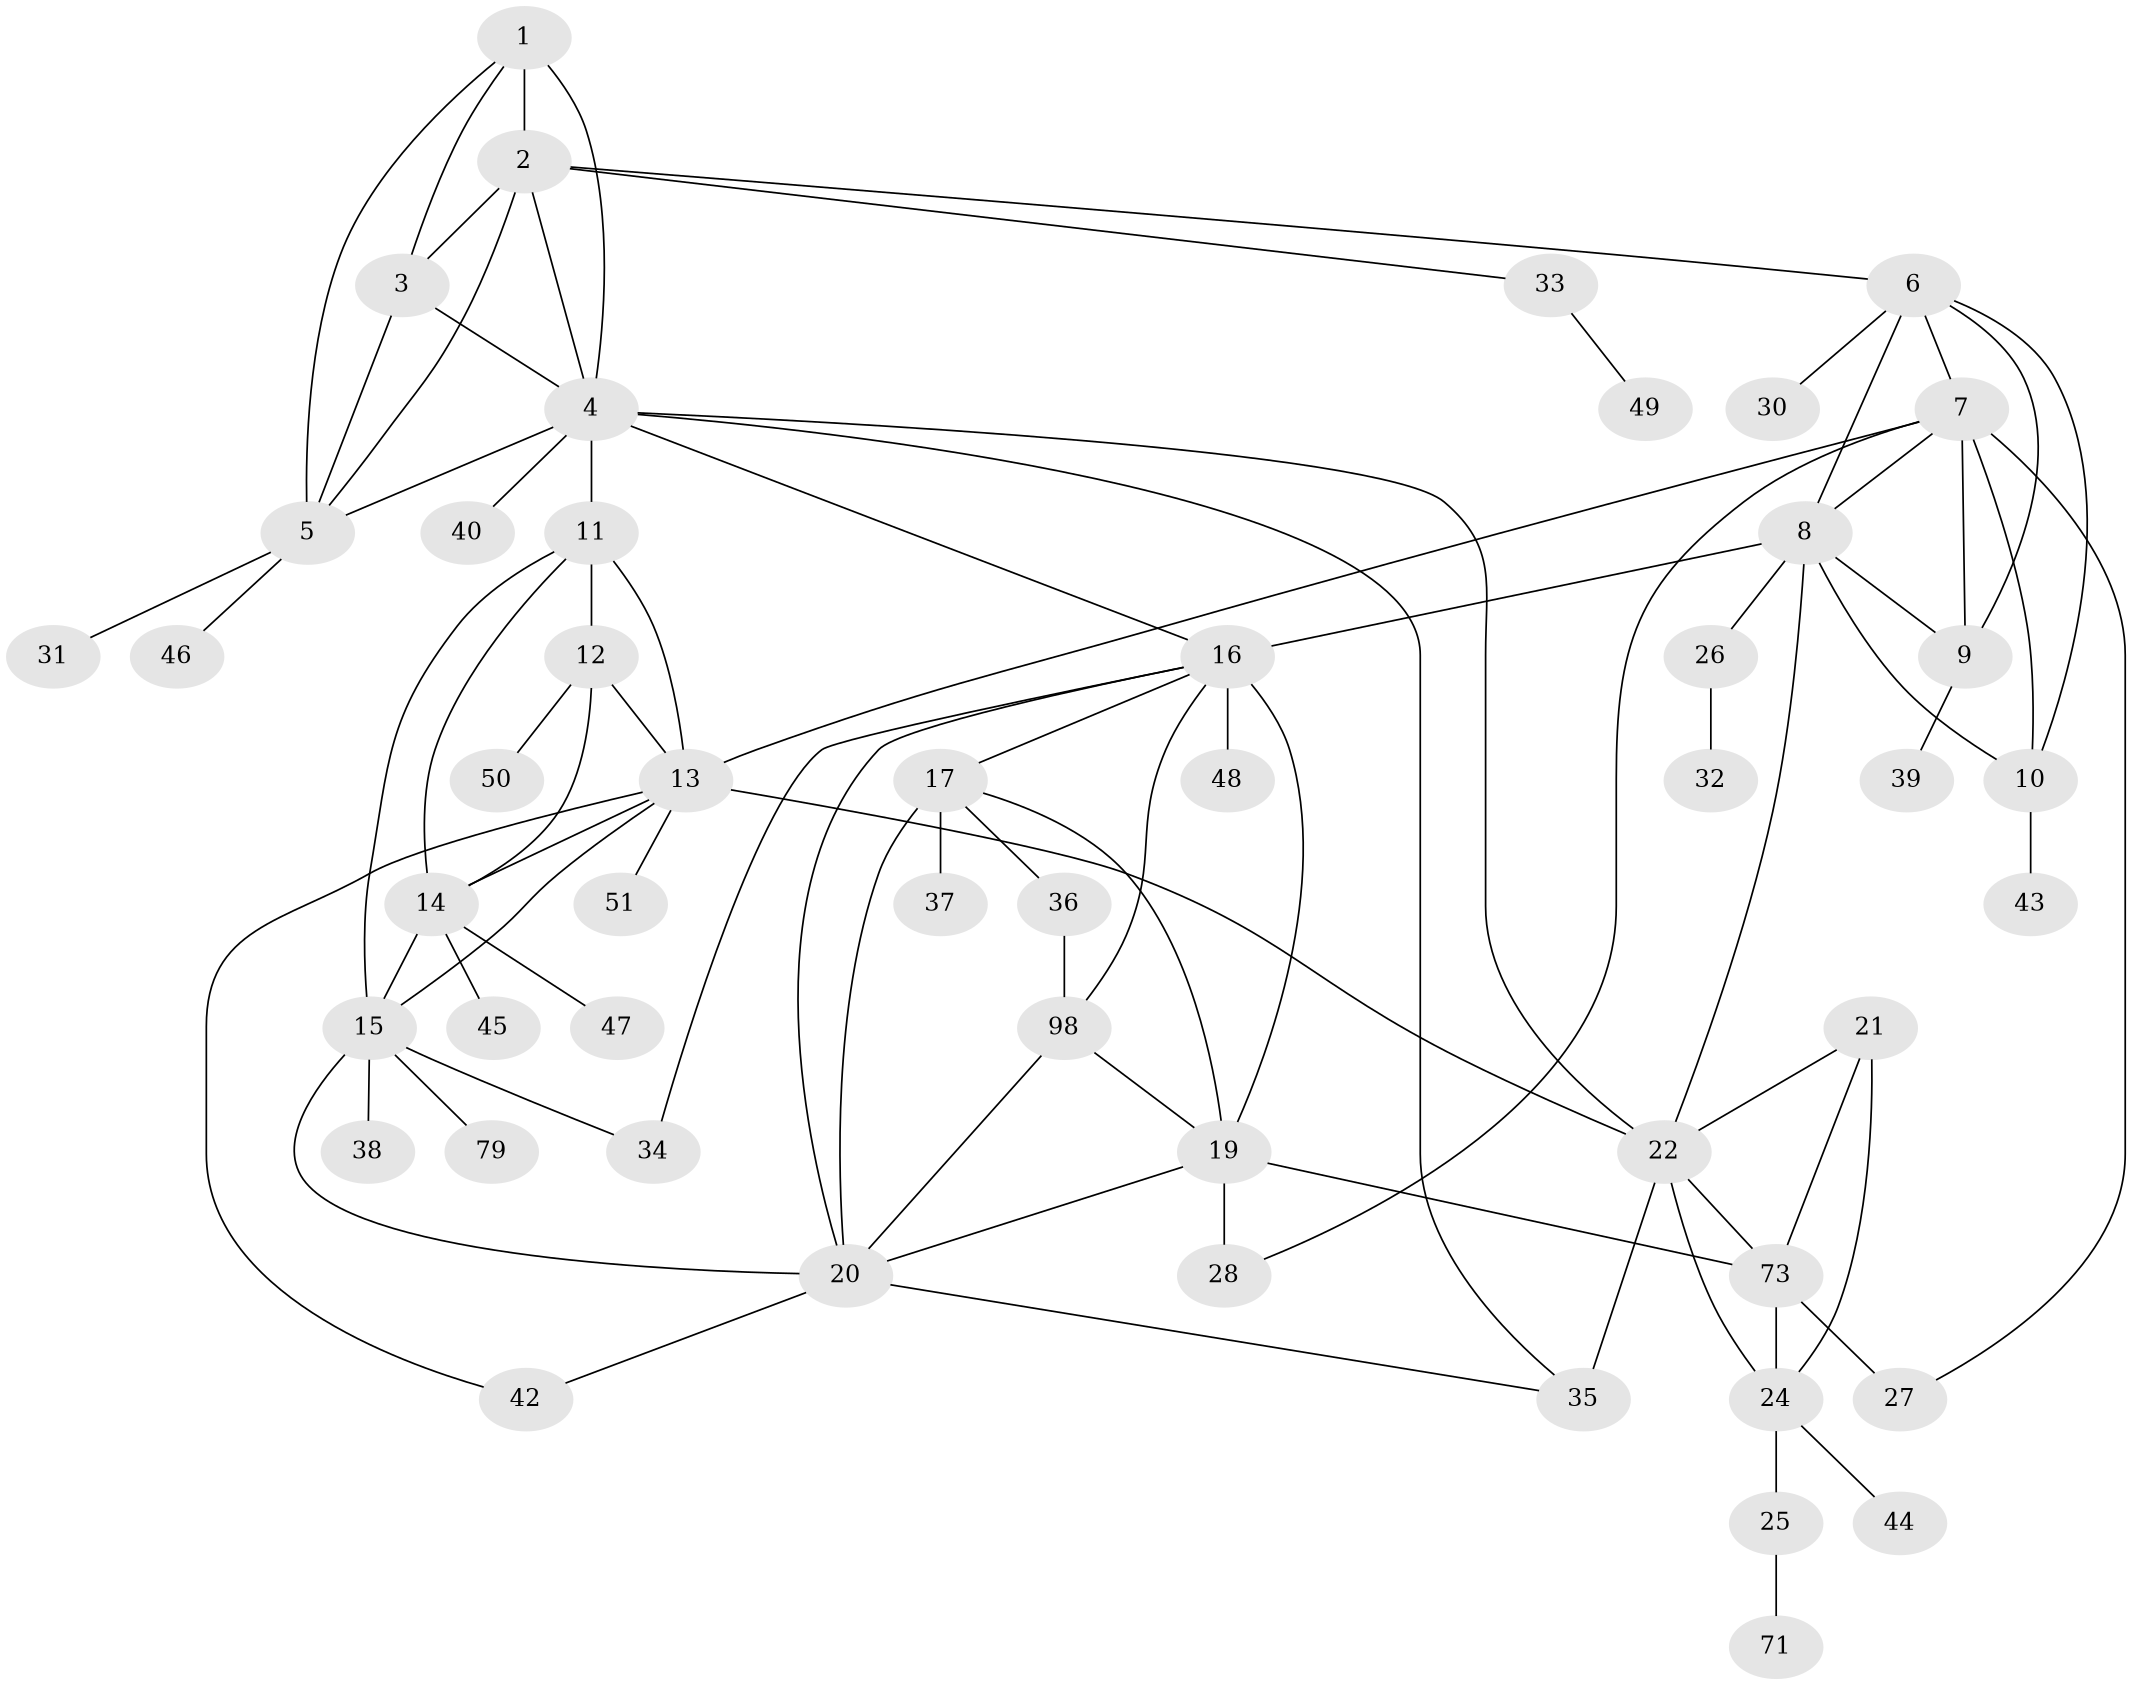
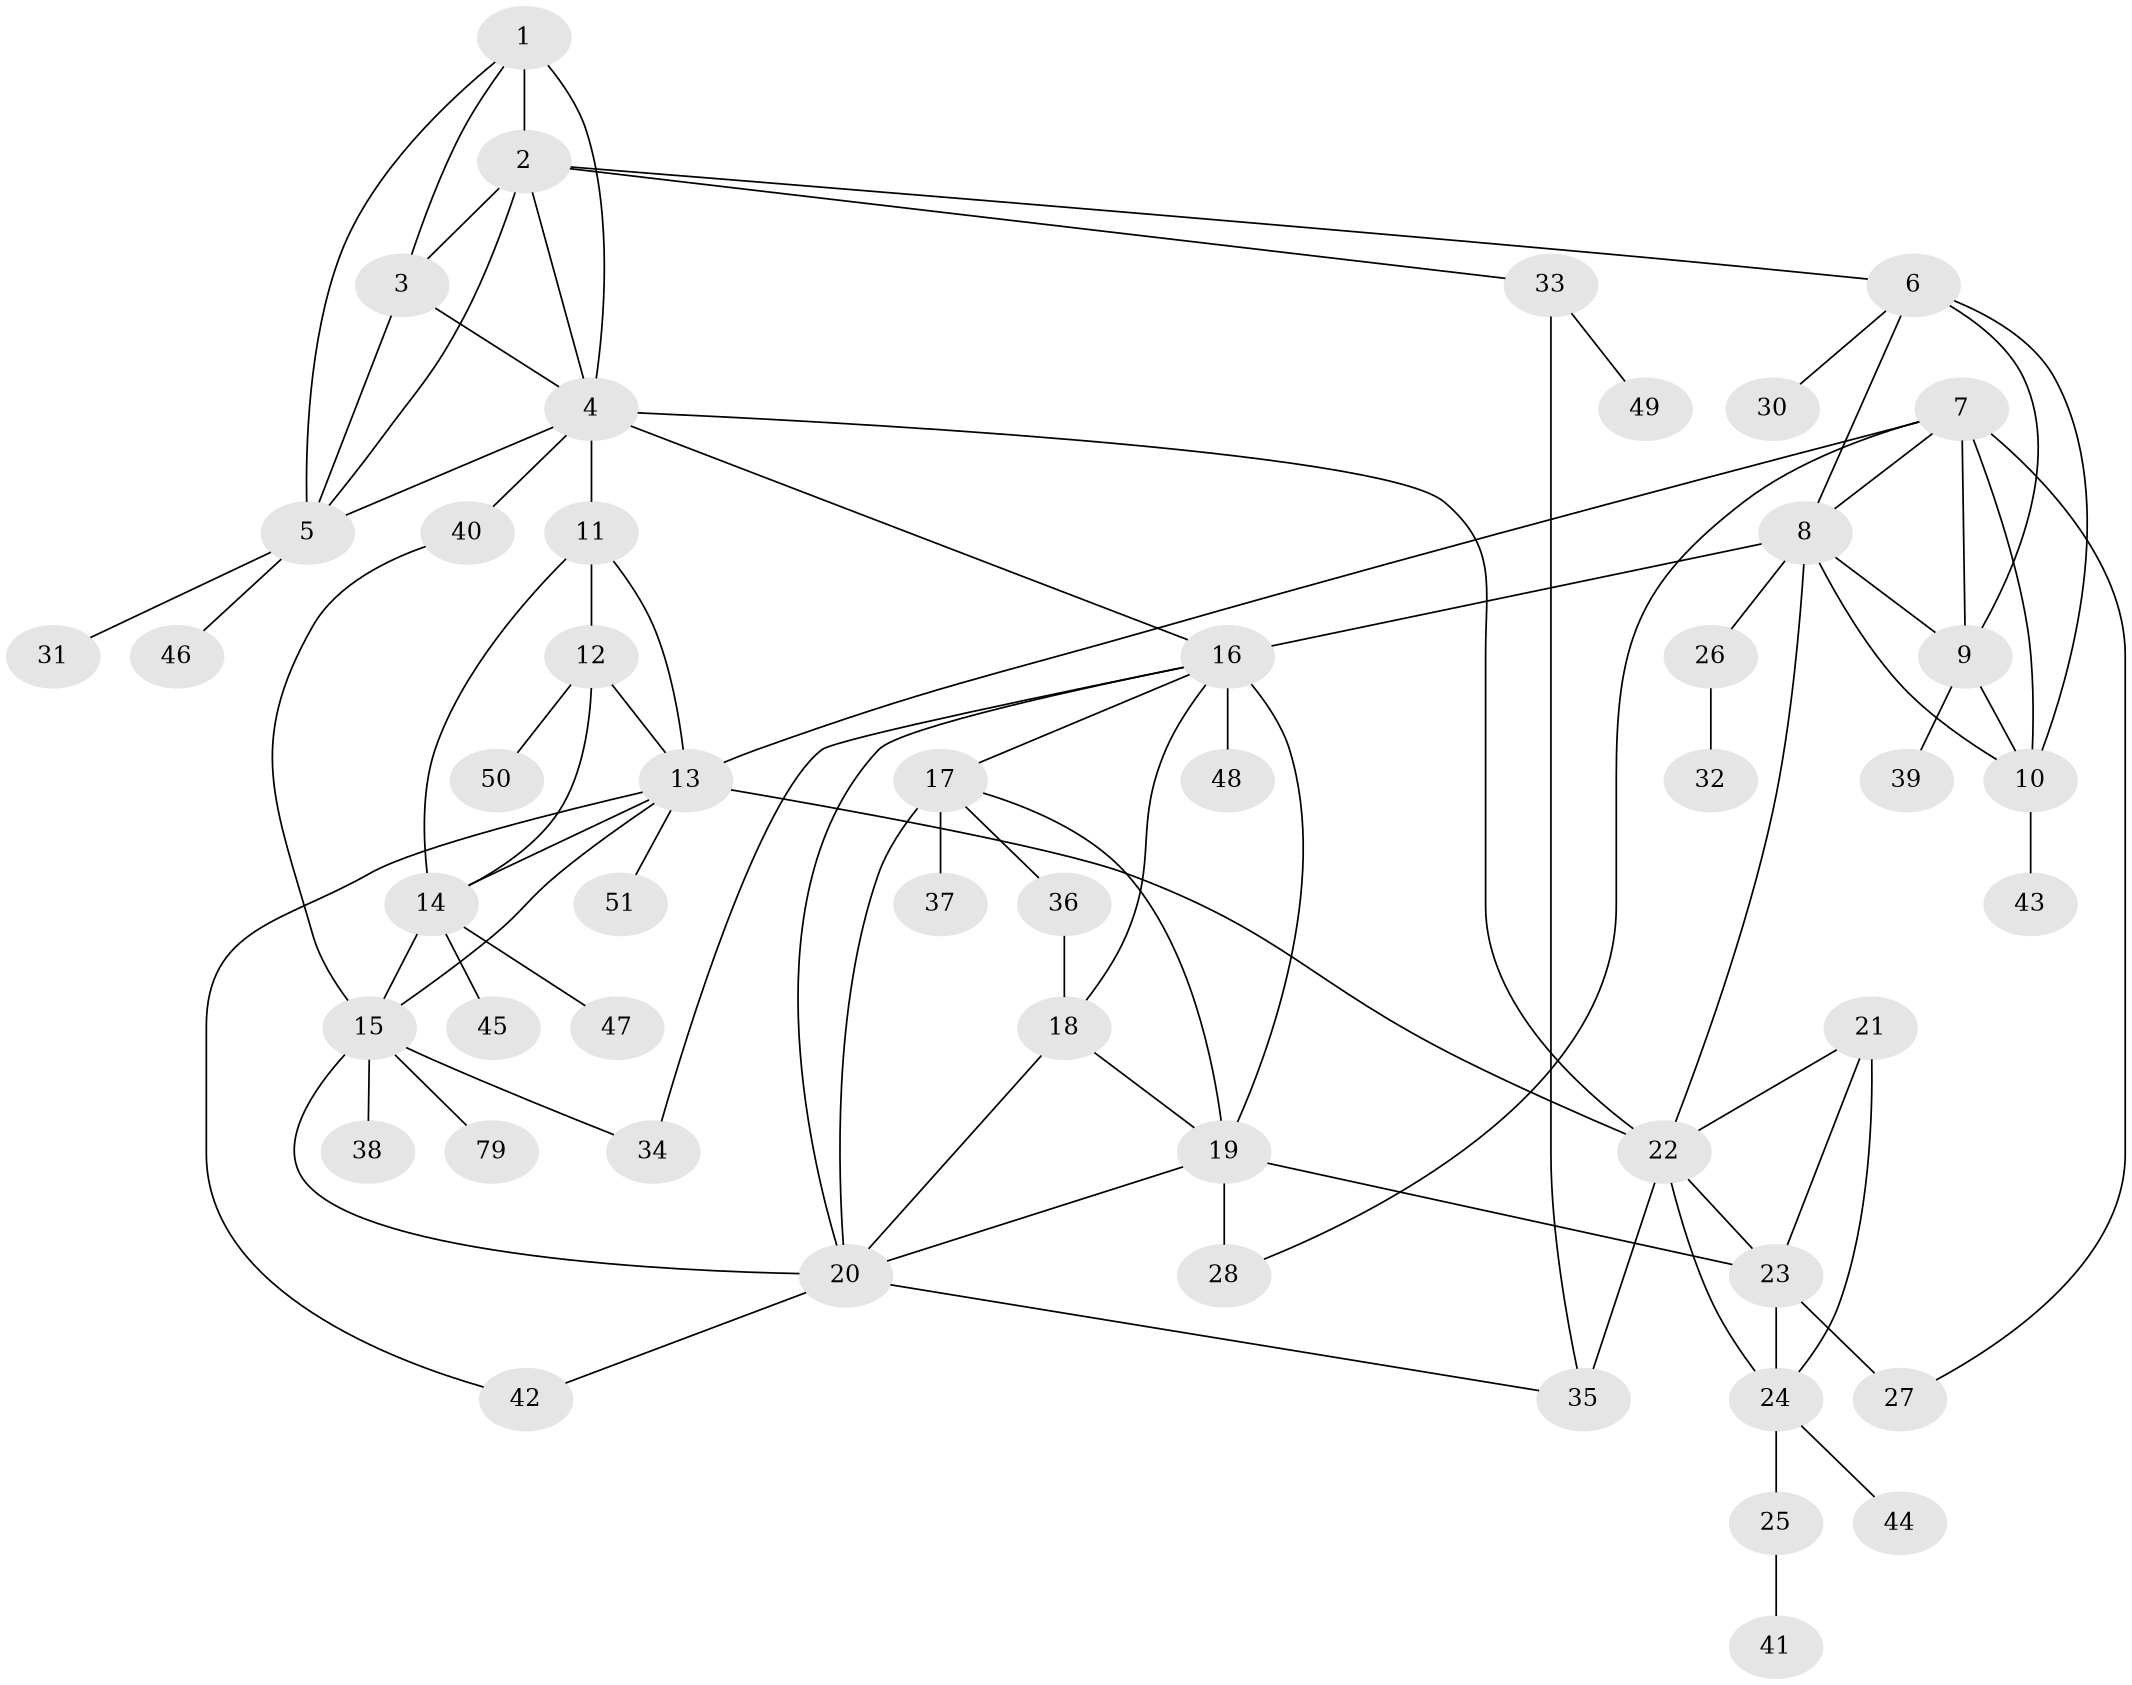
edge "6" -- "7": removed
edge "4" -- "35": now "33" -- "35"
edge "9" -- "10": added
edge "11" -- "15": now "40" -- "15"
node "98": label "98" -> "18"
node "73": label "73" -> "23"
node "71": label "71" -> "41"
